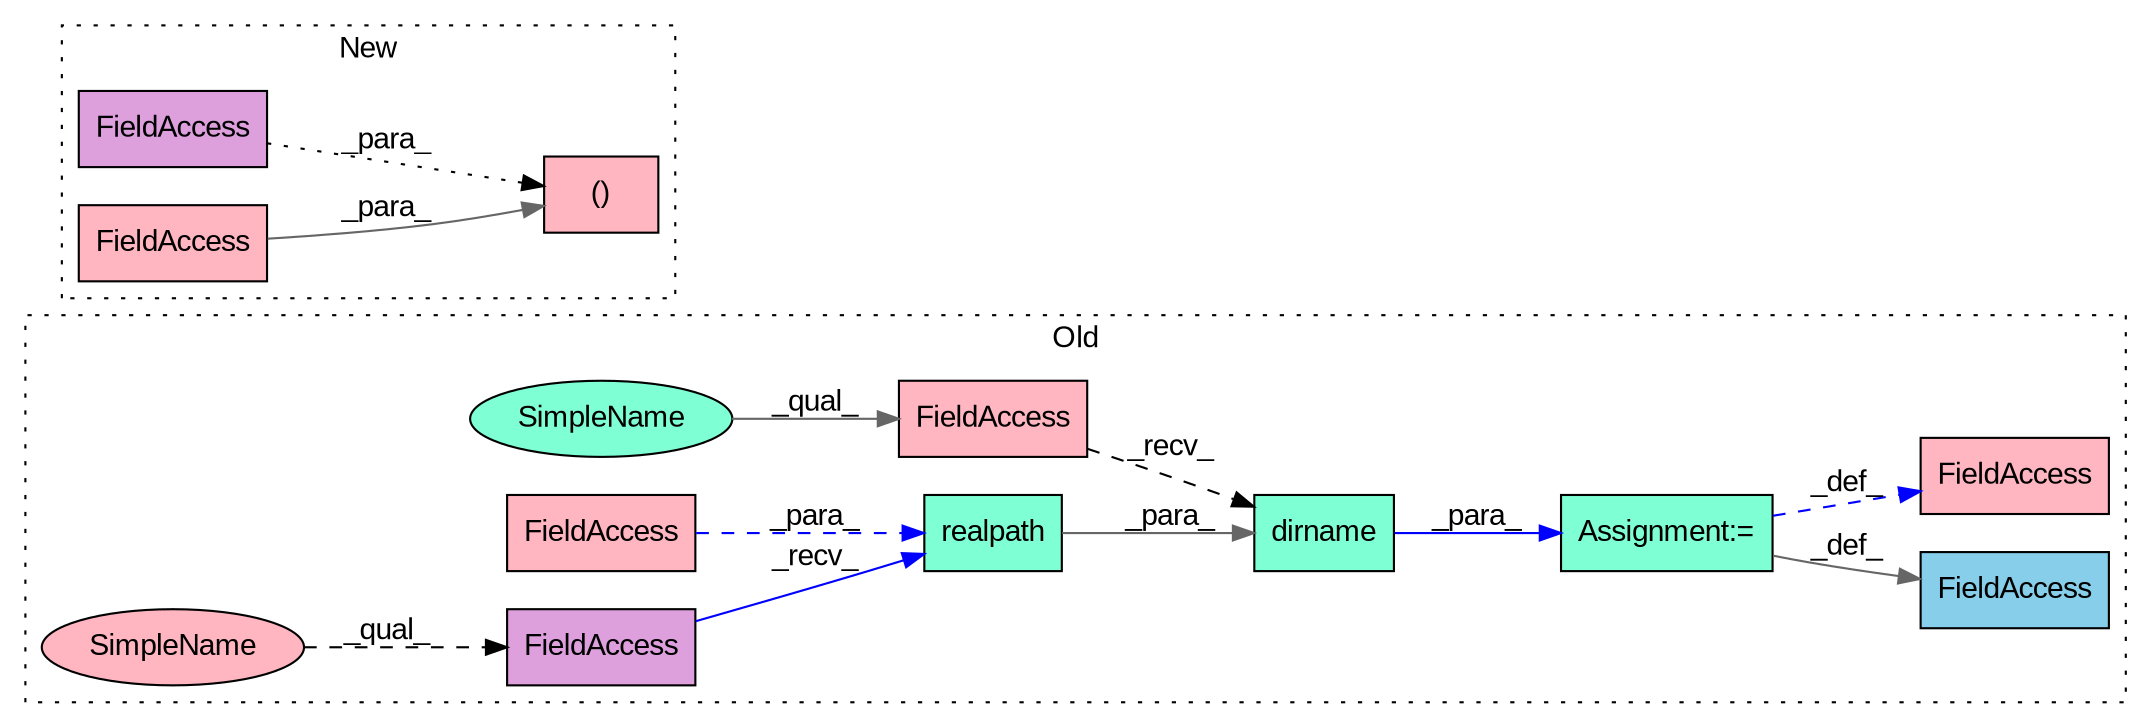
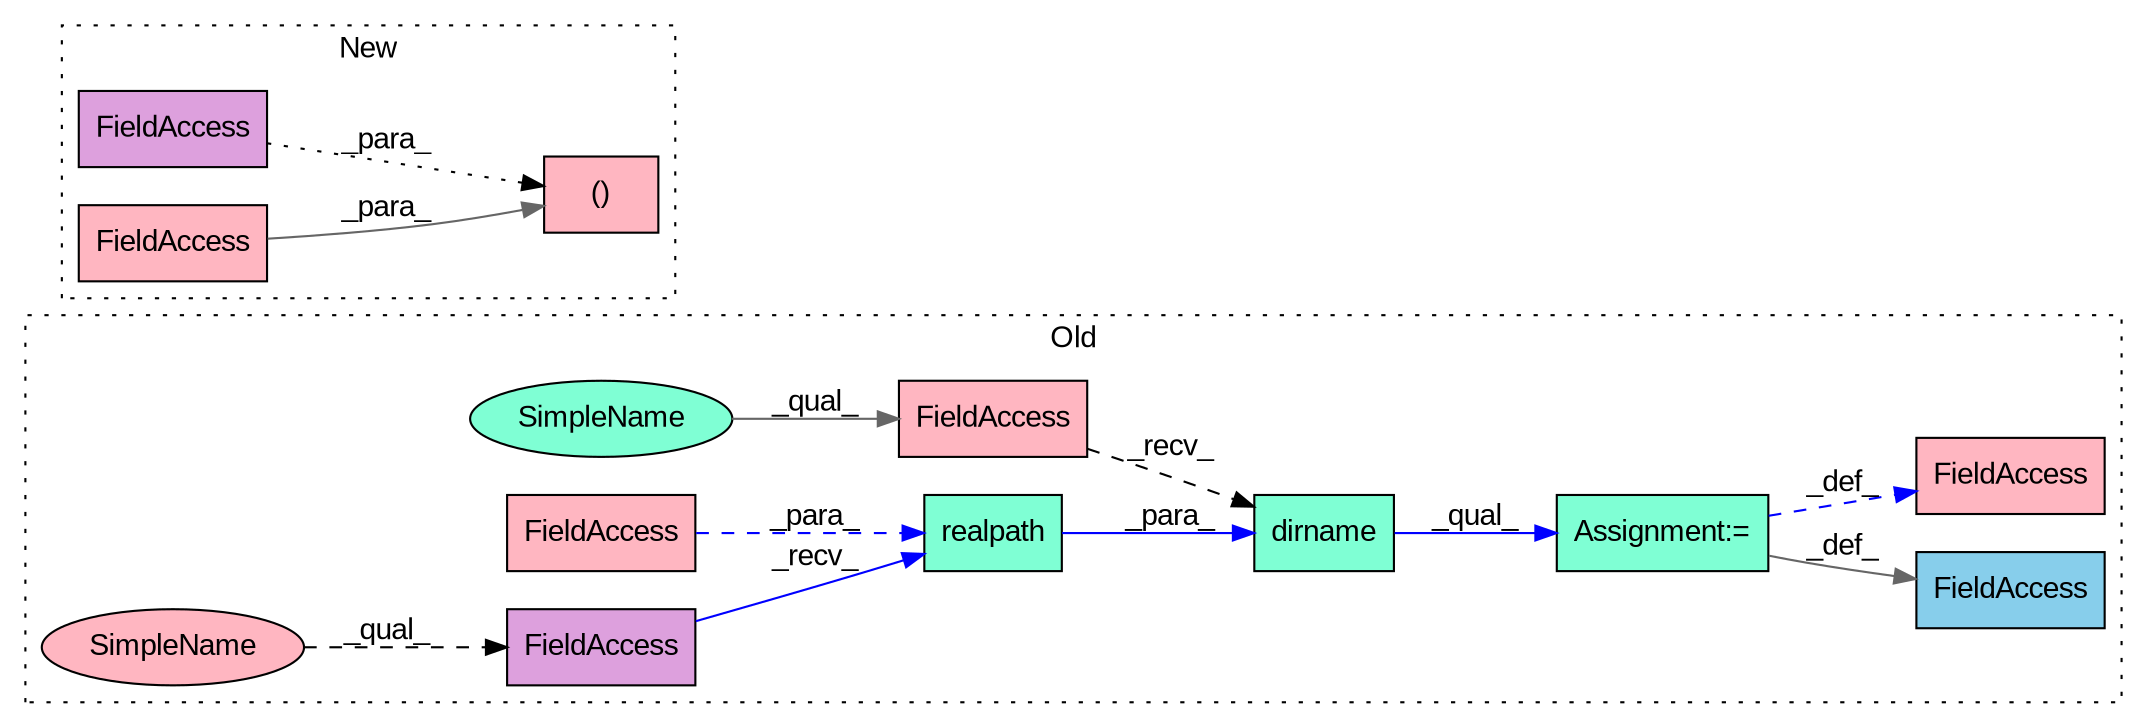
edge "dirname" -> "Assignment:=": label "_para_" -> "_qual_"
edge "realpath" -> "dirname": color gray40 -> blue
